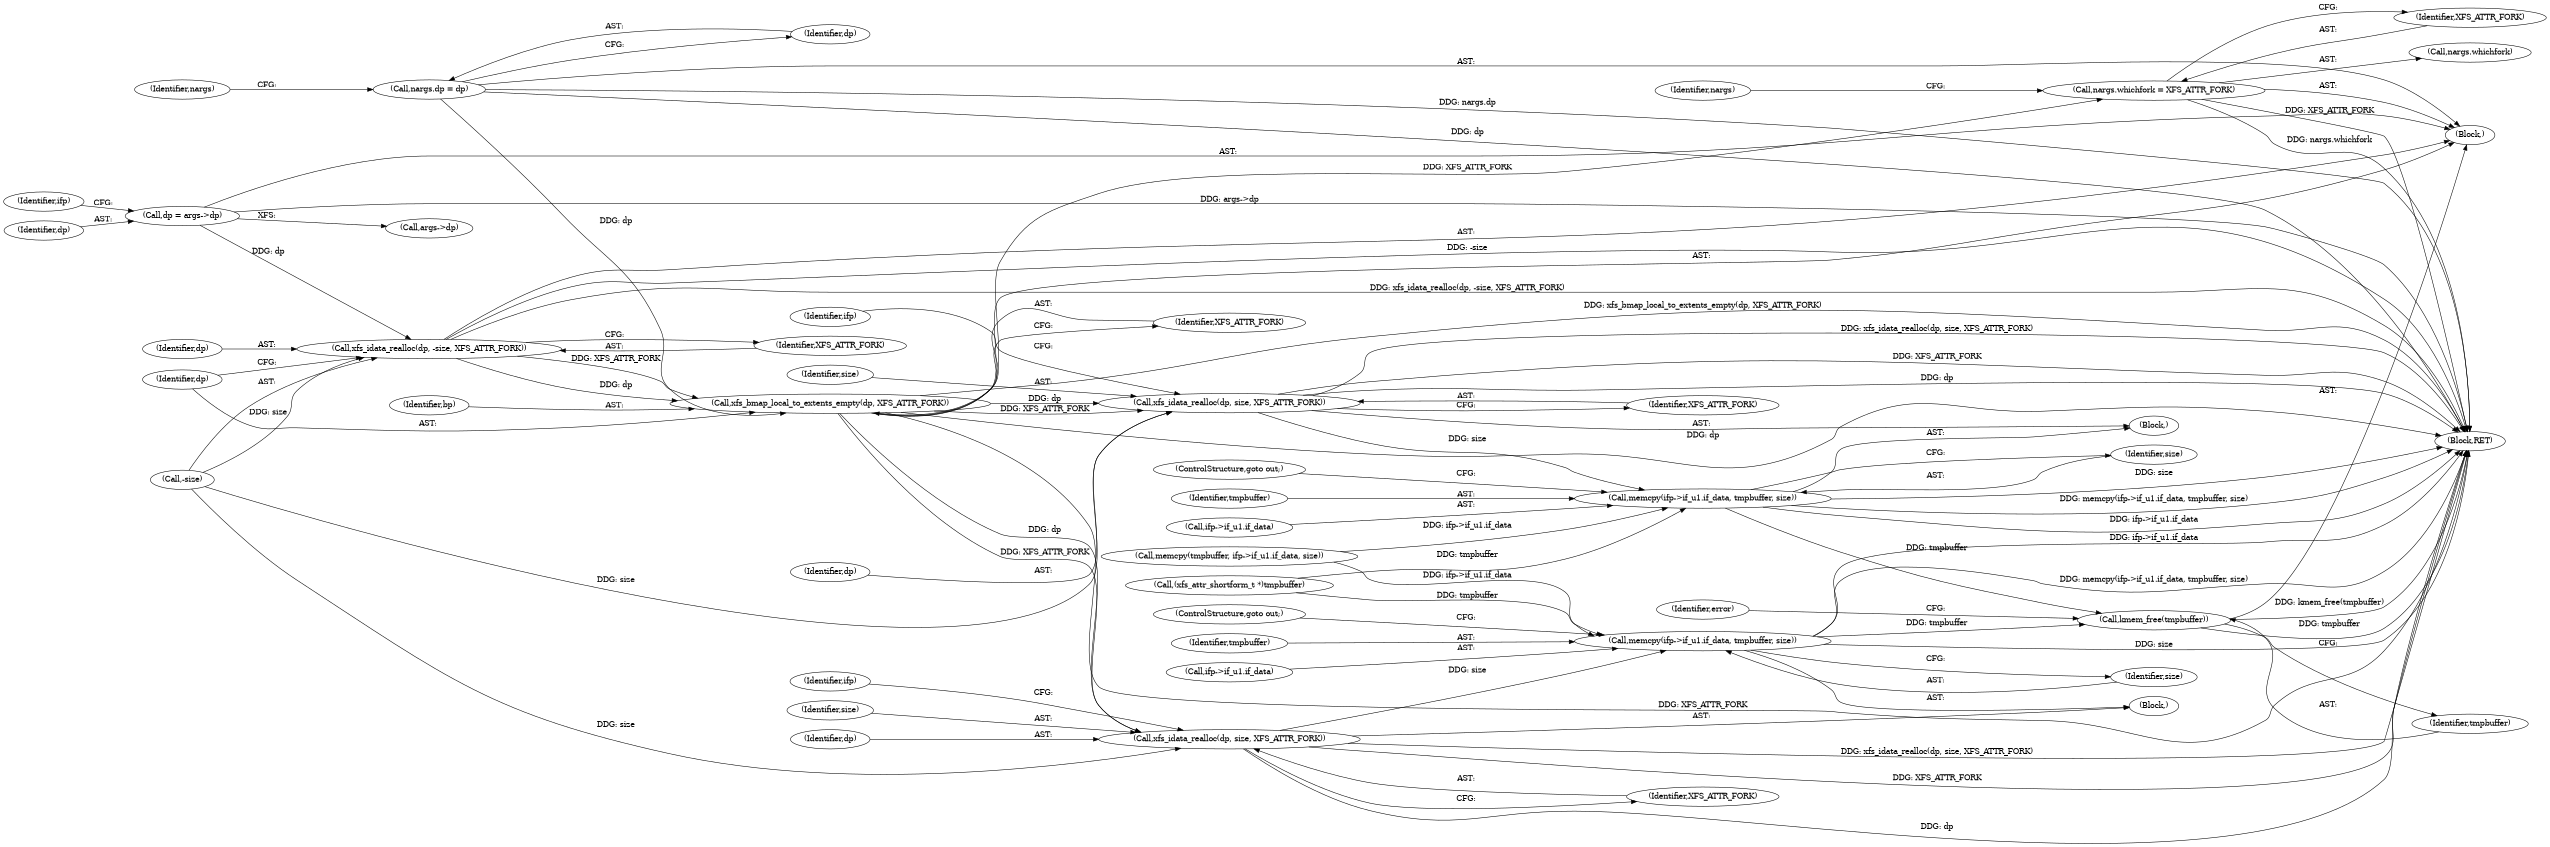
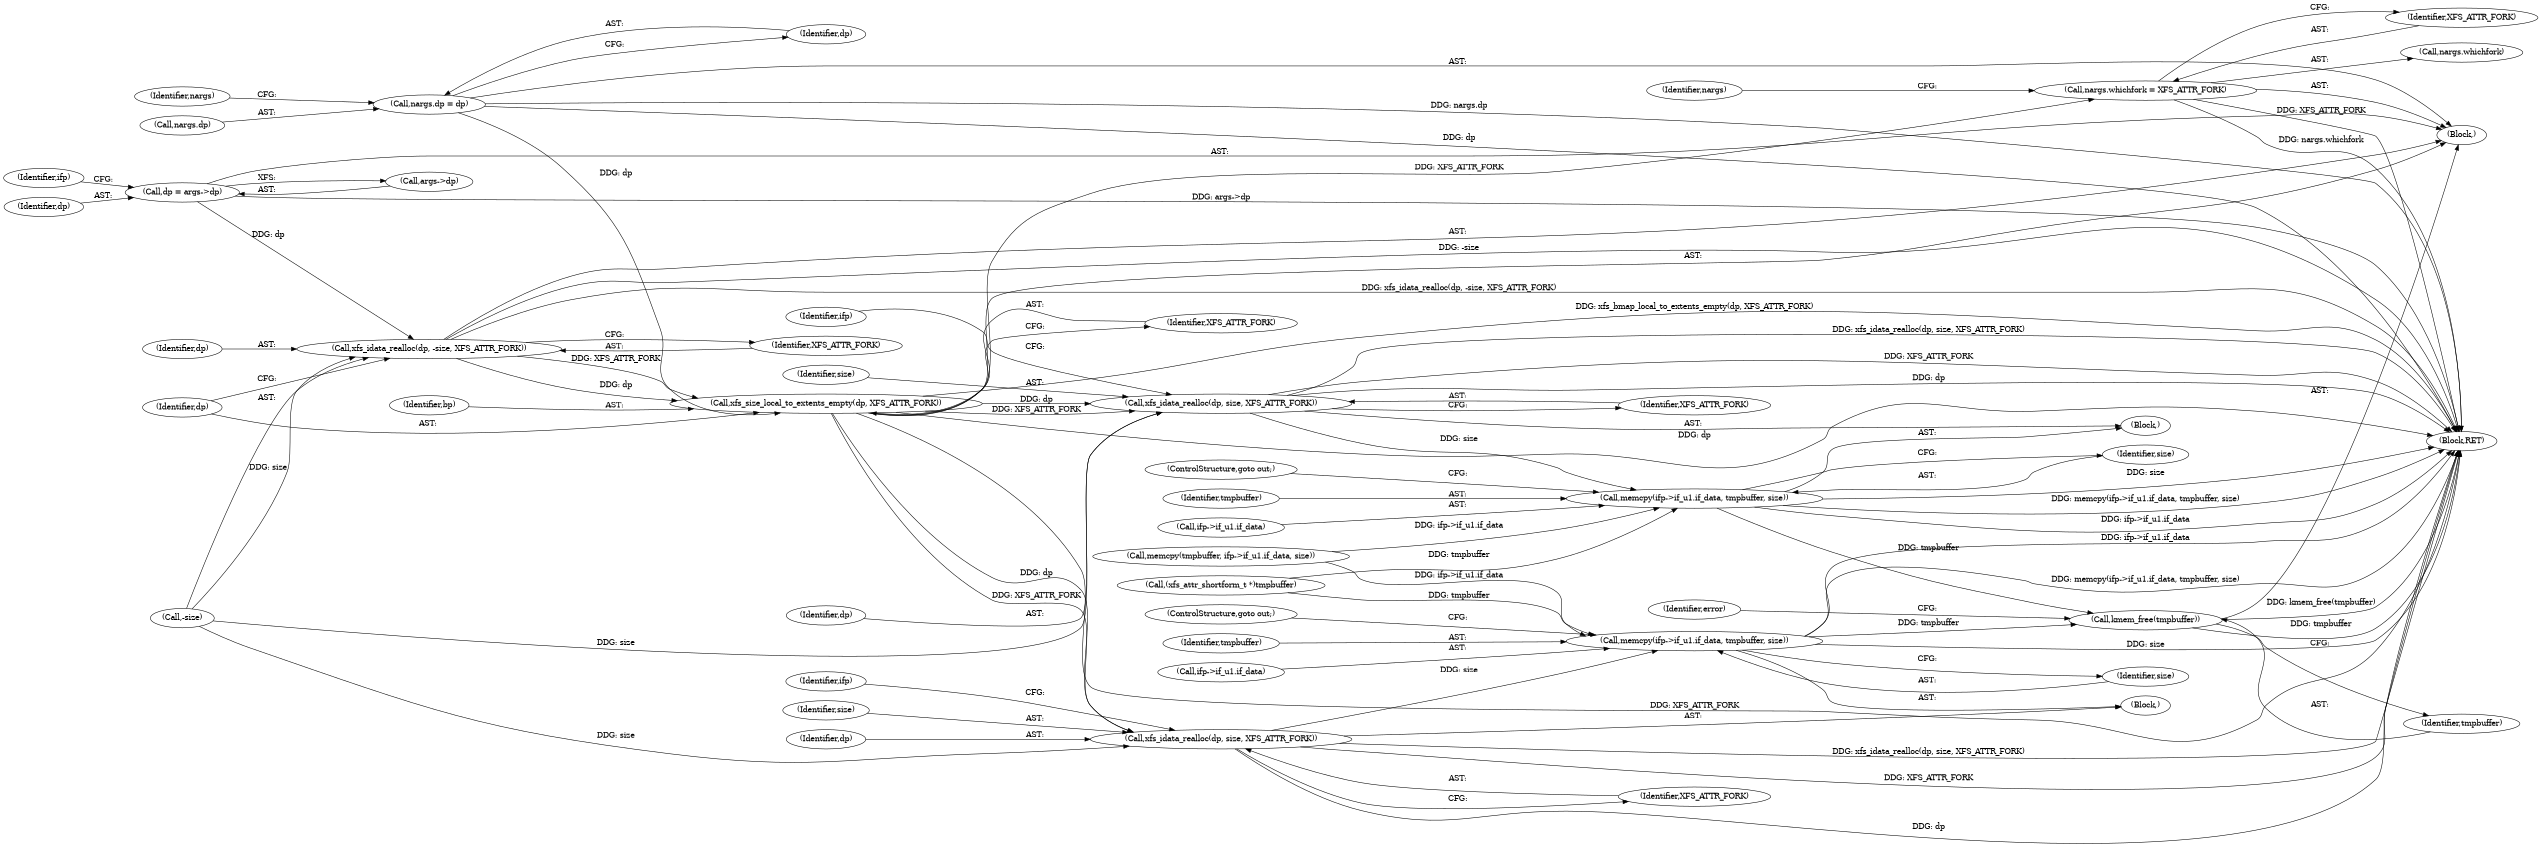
node "(Call,nargs.dp)": added
edge "(Call,args->dp)" -> "(Call,dp = args->dp)": added, label "AST:"
node "(Call,xfs_bmap_local_to_extents_empty(dp, XFS_ATTR_FORK))": label "(Call,xfs_bmap_local_to_extents_empty(dp, XFS_ATTR_FORK))" -> "(Call,xfs_size_local_to_extents_empty(dp, XFS_ATTR_FORK))"
